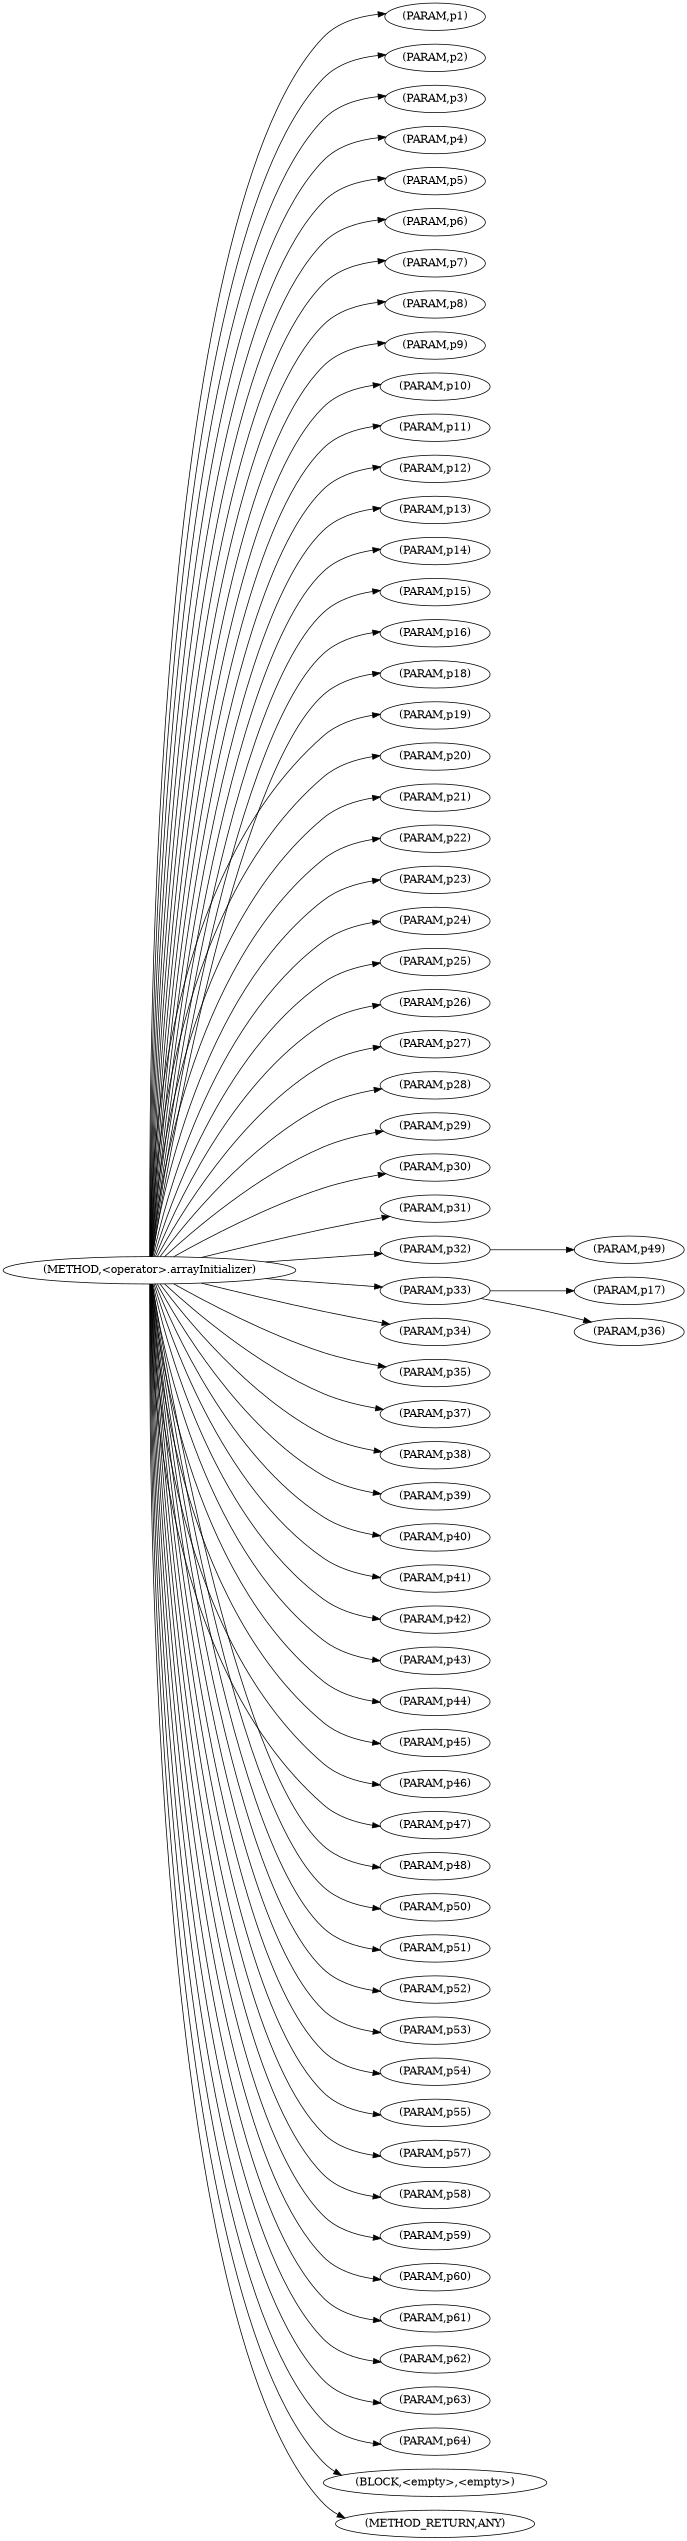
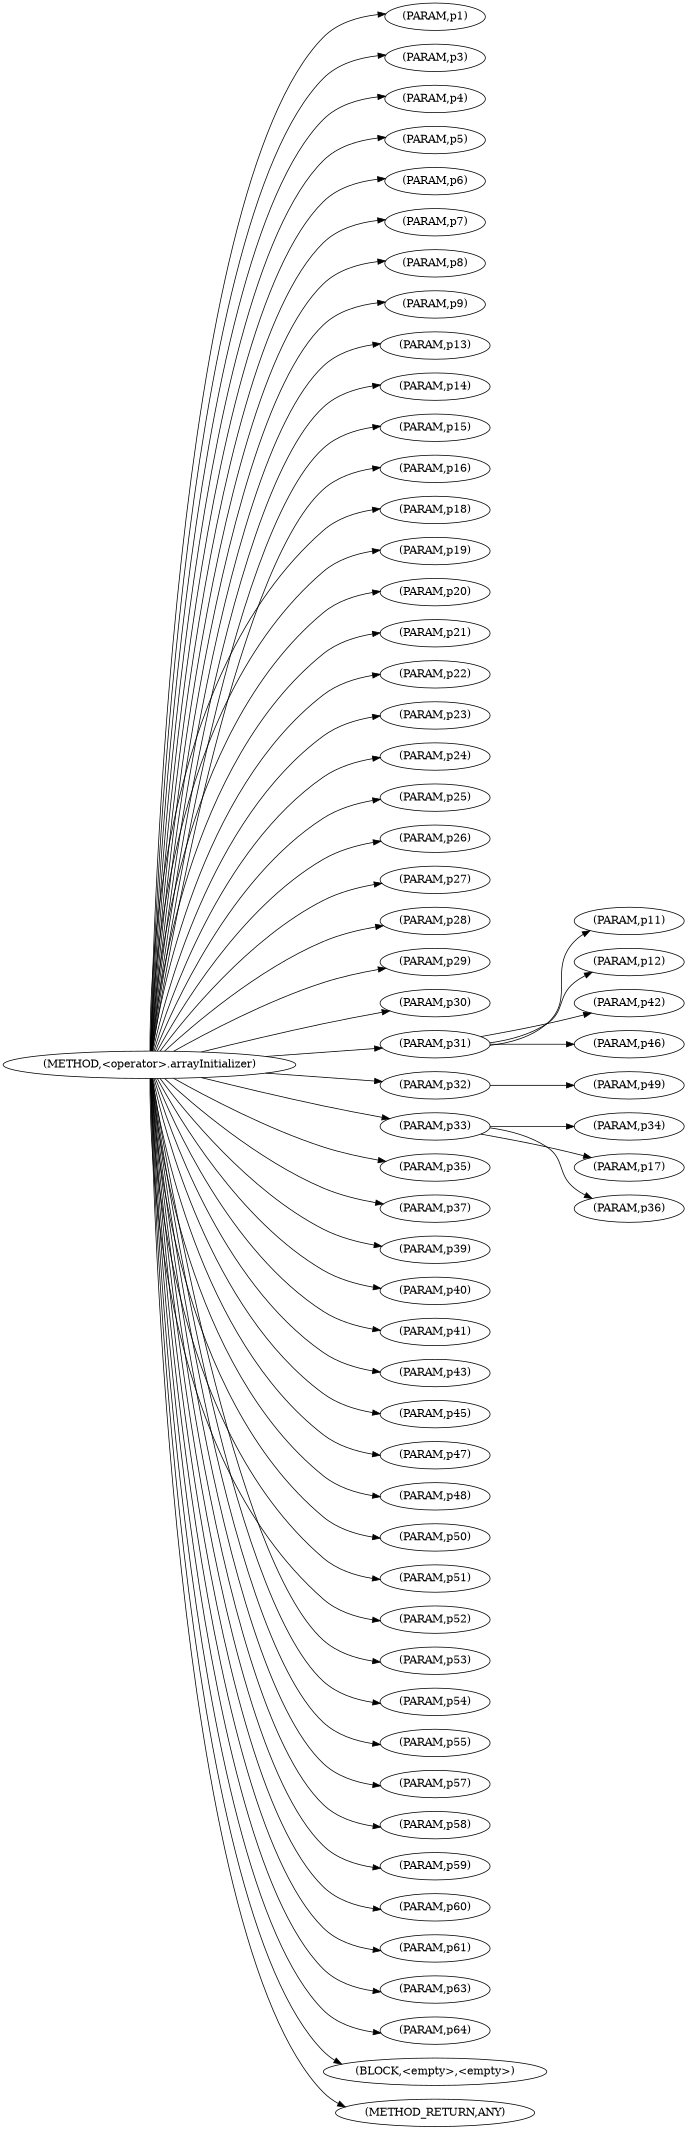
node "(PARAM,p2)": removed
node "(PARAM,p10)": removed
edge "(METHOD,<operator>.arrayInitializer)" -> "(PARAM,p11)": now "(PARAM,p31)" -> "(PARAM,p11)"
edge "(METHOD,<operator>.arrayInitializer)" -> "(PARAM,p12)": now "(PARAM,p31)" -> "(PARAM,p12)"
edge "(METHOD,<operator>.arrayInitializer)" -> "(PARAM,p34)": now "(PARAM,p33)" -> "(PARAM,p34)"
node "(PARAM,p38)": removed
edge "(METHOD,<operator>.arrayInitializer)" -> "(PARAM,p42)": now "(PARAM,p31)" -> "(PARAM,p42)"
edge "(METHOD,<operator>.arrayInitializer)" -> "(PARAM,p46)": now "(PARAM,p31)" -> "(PARAM,p46)"
node "(PARAM,p44)": removed
node "(PARAM,p62)": removed
